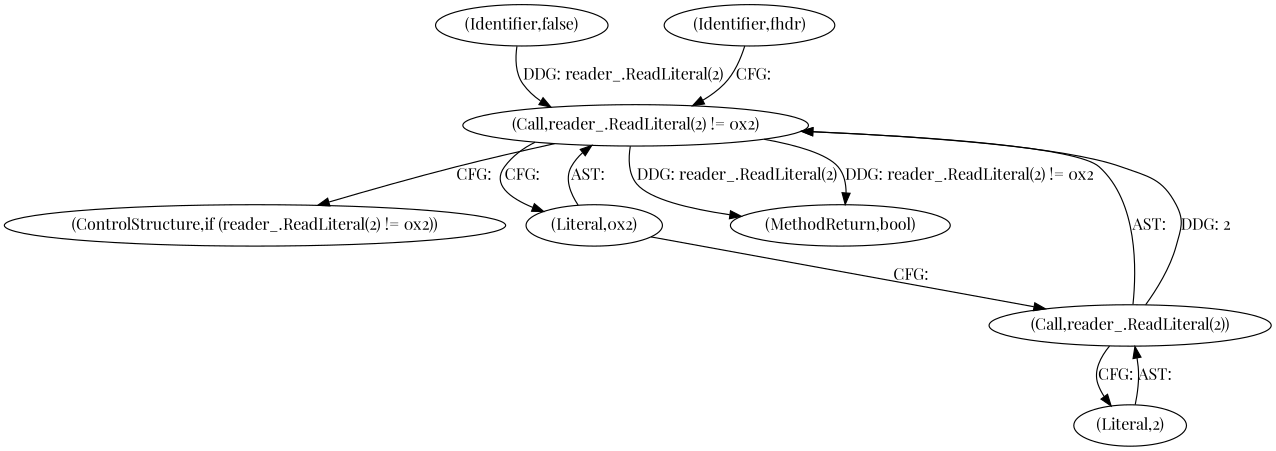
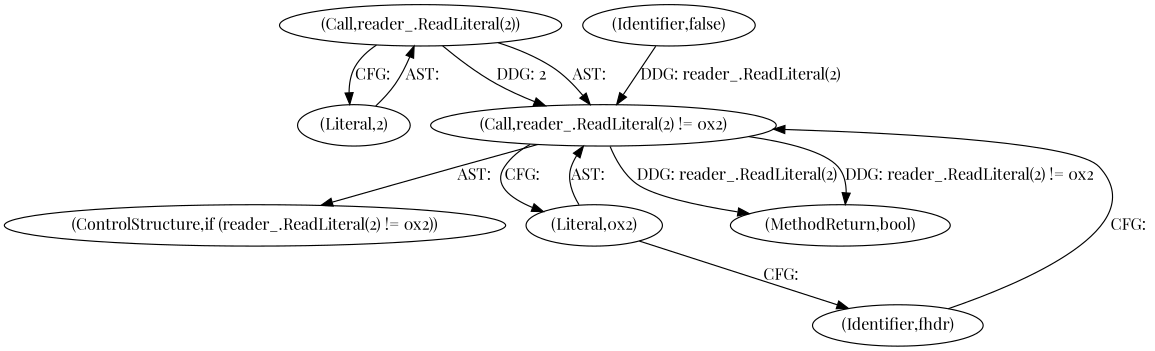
edge "(Call,reader_.ReadLiteral(2) != 0x2)" -> "(ControlStructure,if (reader_.ReadLiteral(2) != 0x2))": label "CFG: " -> "AST: "
edge "(Literal,0x2)" -> "(Call,reader_.ReadLiteral(2))": now "(Literal,0x2)" -> "(Identifier,fhdr)"
